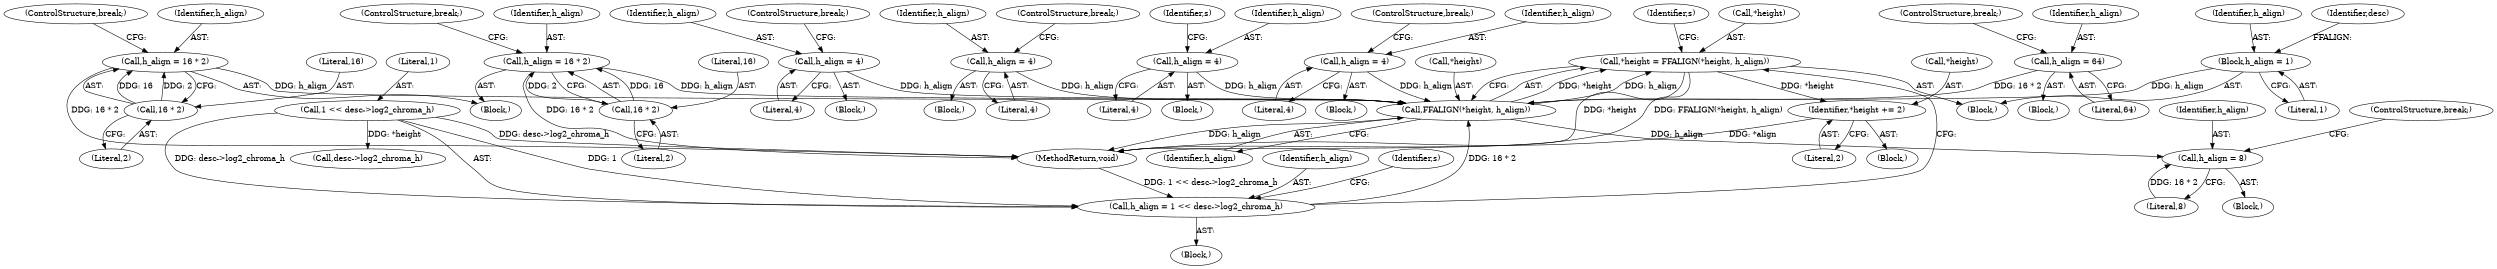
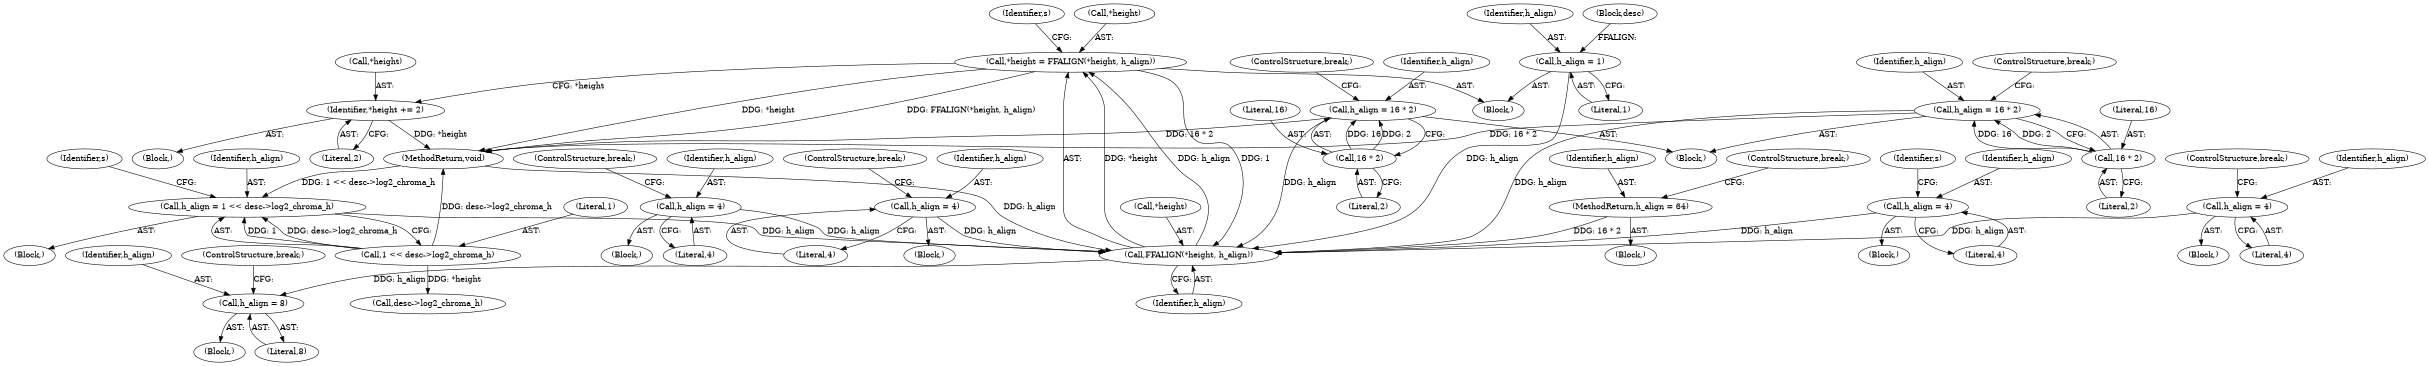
node "(Identifier,desc)": label "(Identifier,desc)" -> "(Block,desc)"
node "(Call,h_align = 64)": label "(Call,h_align = 64)" -> "(MethodReturn,h_align = 64)"
node "(Block,h_align = 1)": label "(Block,h_align = 1)" -> "(Call,h_align = 1)"
edge "(Call,*height = FFALIGN(*height, h_align))" -> "(Call,FFALIGN(*height, h_align))": label "CFG: " -> "DDG: 1"
edge "(Call,*height = FFALIGN(*height, h_align))" -> "(Identifier,*height += 2)": label "DDG: *height" -> "CFG: *height"
node "(Literal,64)": removed
edge "(Call,FFALIGN(*height, h_align))" -> "(MethodReturn,void)": reversed
edge "(Identifier,*height += 2)" -> "(MethodReturn,void)": label "DDG: *align" -> "DDG: *height"
edge "(Call,h_align = 1 << desc->log2_chroma_h)" -> "(Call,FFALIGN(*height, h_align))": label "DDG: 16 * 2" -> "DDG: h_align"
edge "(Literal,8)" -> "(Call,h_align = 8)": label "DDG: 16 * 2" -> "AST: "
edge "(Call,h_align = 8)" -> "(Literal,8)": label "CFG: " -> "AST: "
edge "(Call,h_align = 1 << desc->log2_chroma_h)" -> "(Call,*height = FFALIGN(*height, h_align))": now "(Call,h_align = 1 << desc->log2_chroma_h)" -> "(Call,1 << desc->log2_chroma_h)"
